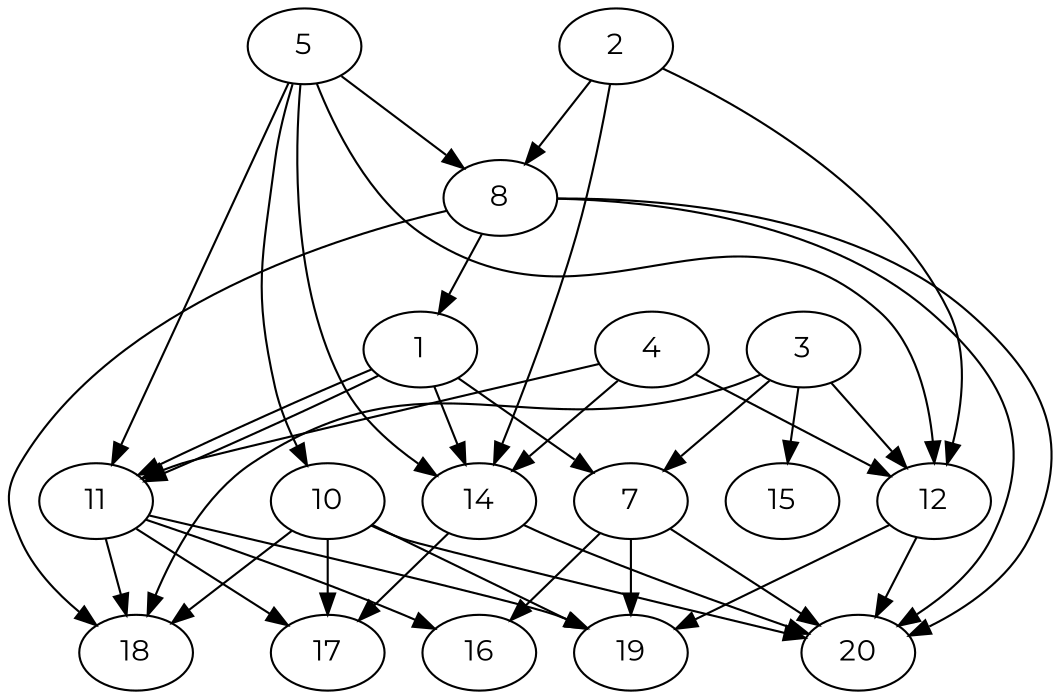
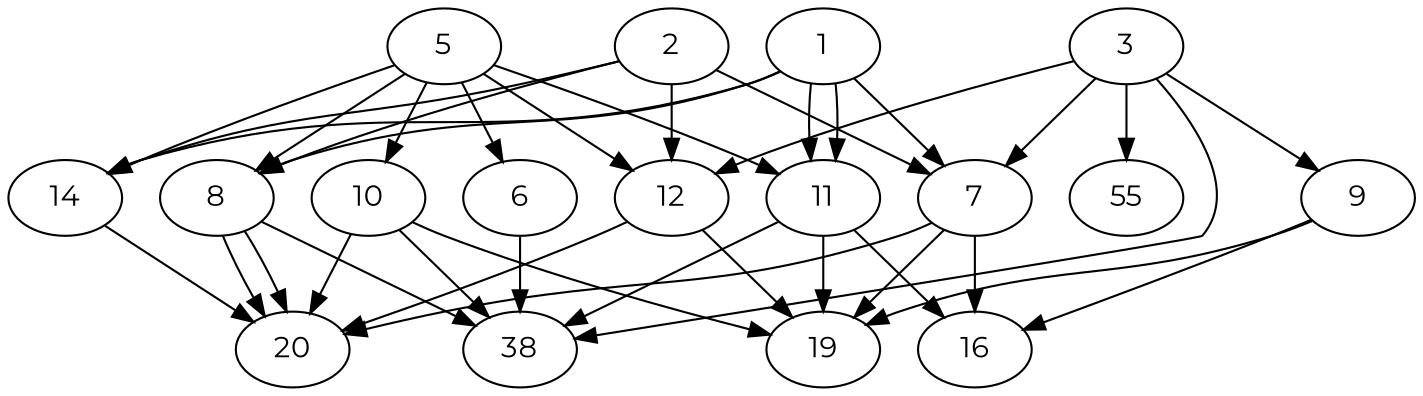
edge "2" -> "7": added
node "6": added
node "9": added
edge "8" -> "1": reversed
node "4": removed
node "15": label "15" -> "55"
node "18": label "18" -> "38"
node "17": removed
